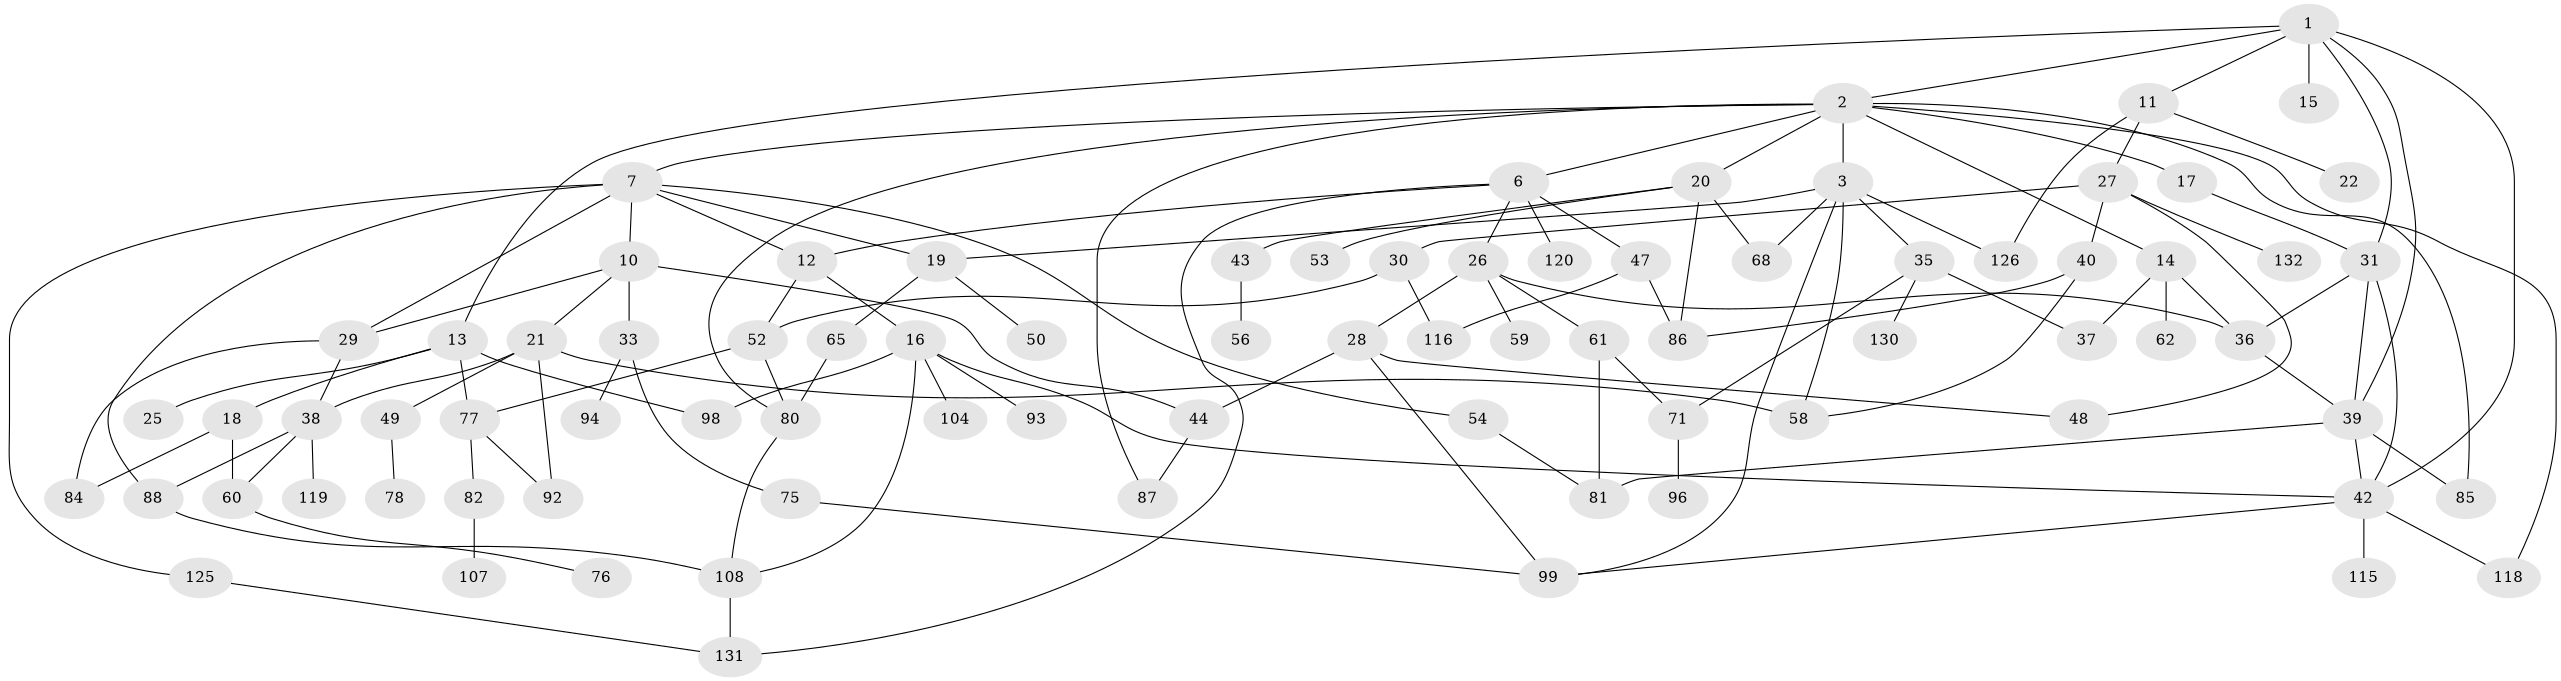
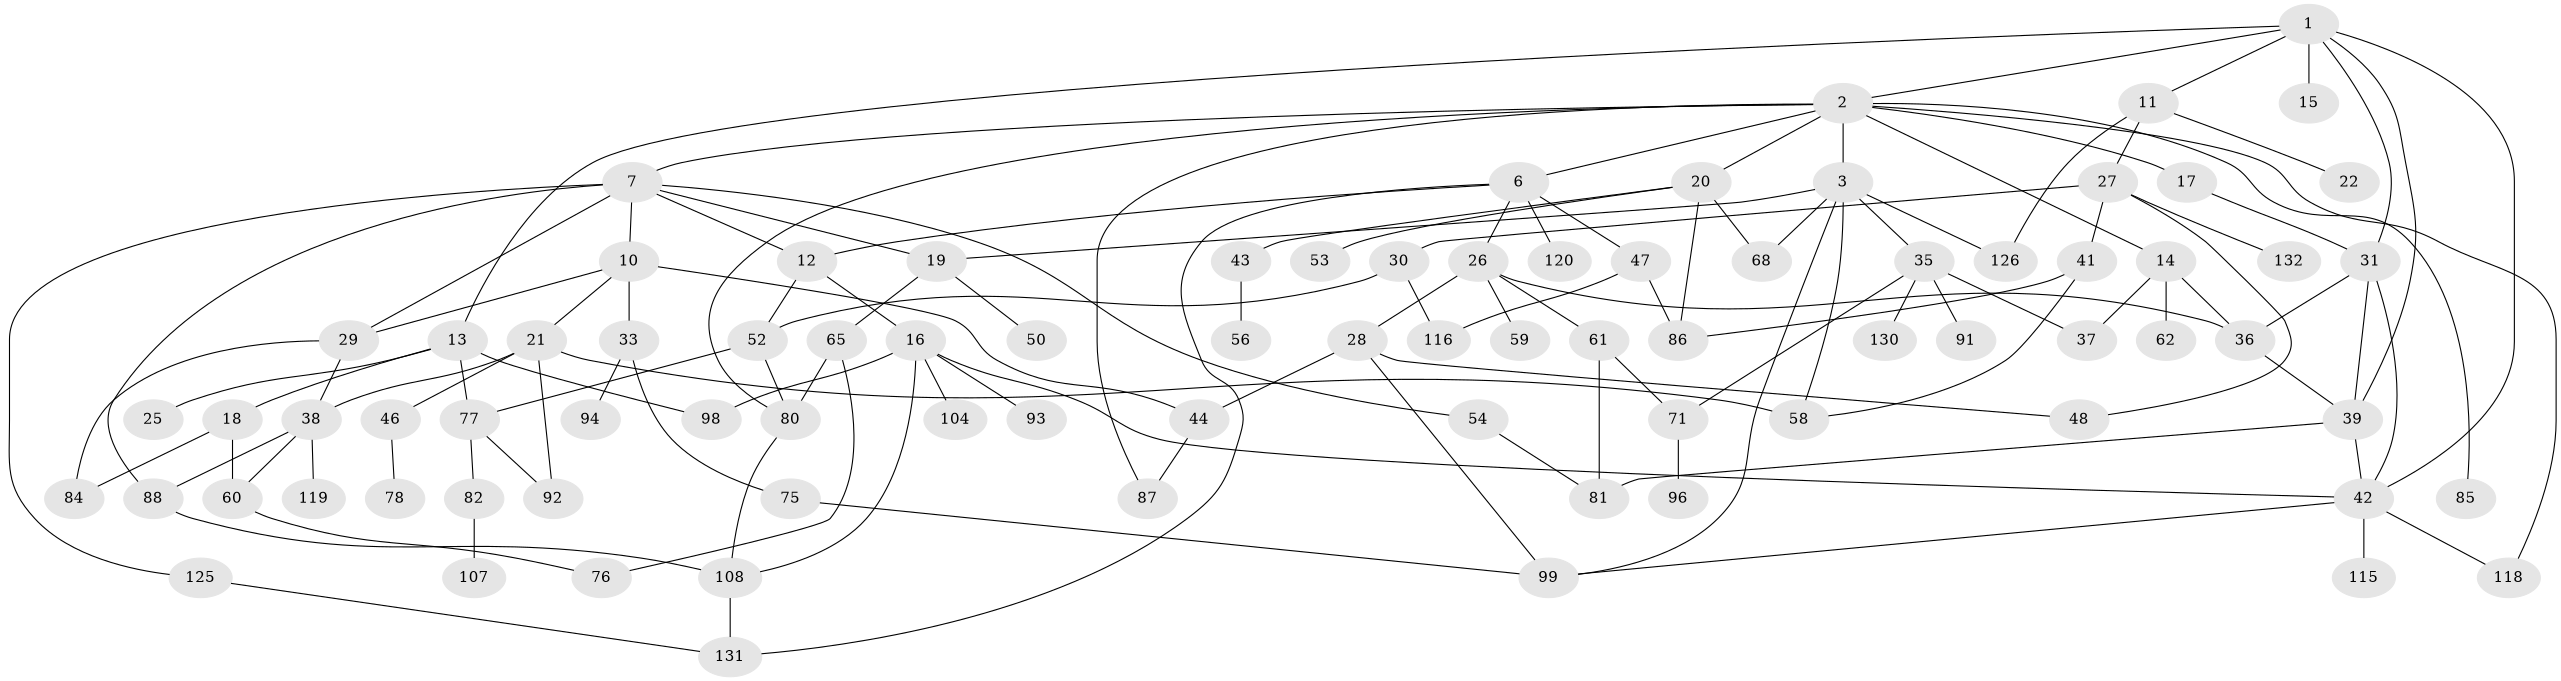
node "40": label "40" -> "41"
node "91": added
node "49": label "49" -> "46"
edge "39" -- "85": removed
edge "65" -- "76": added
